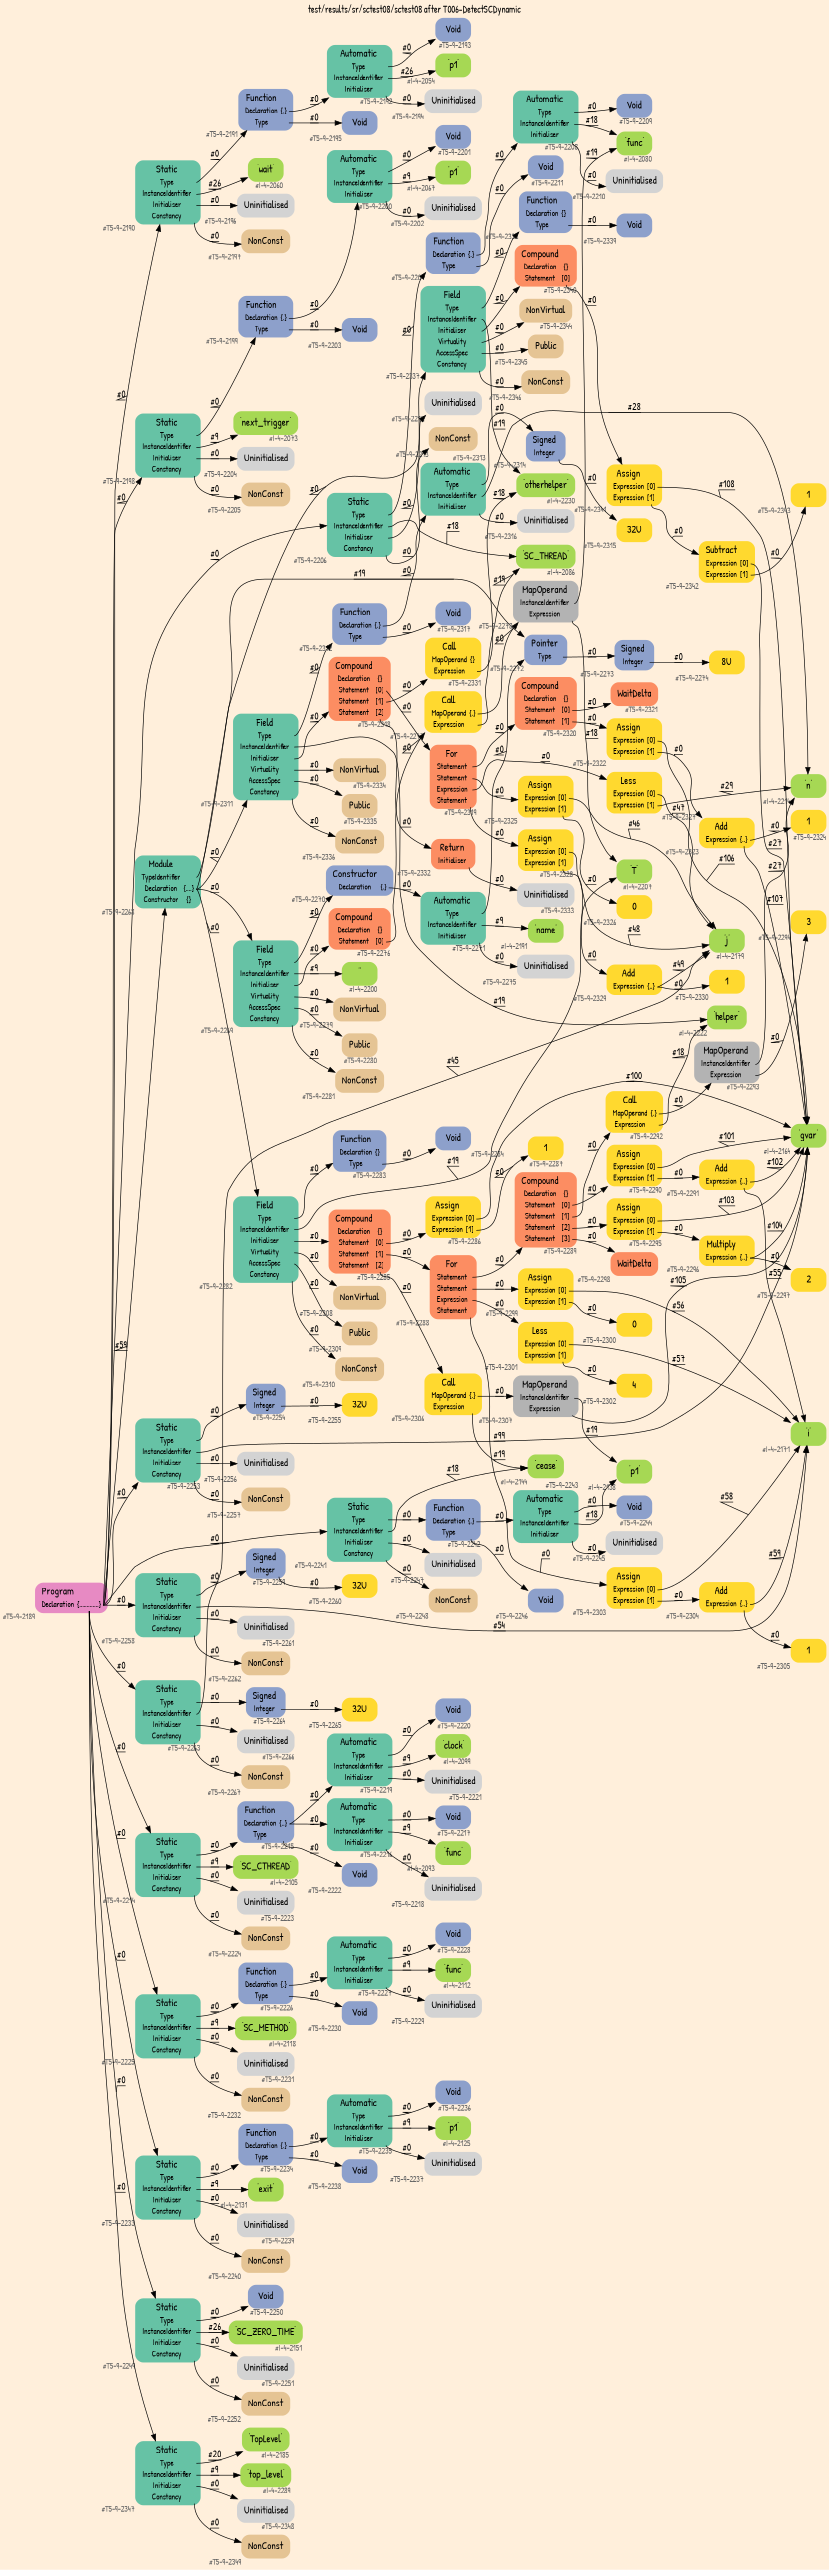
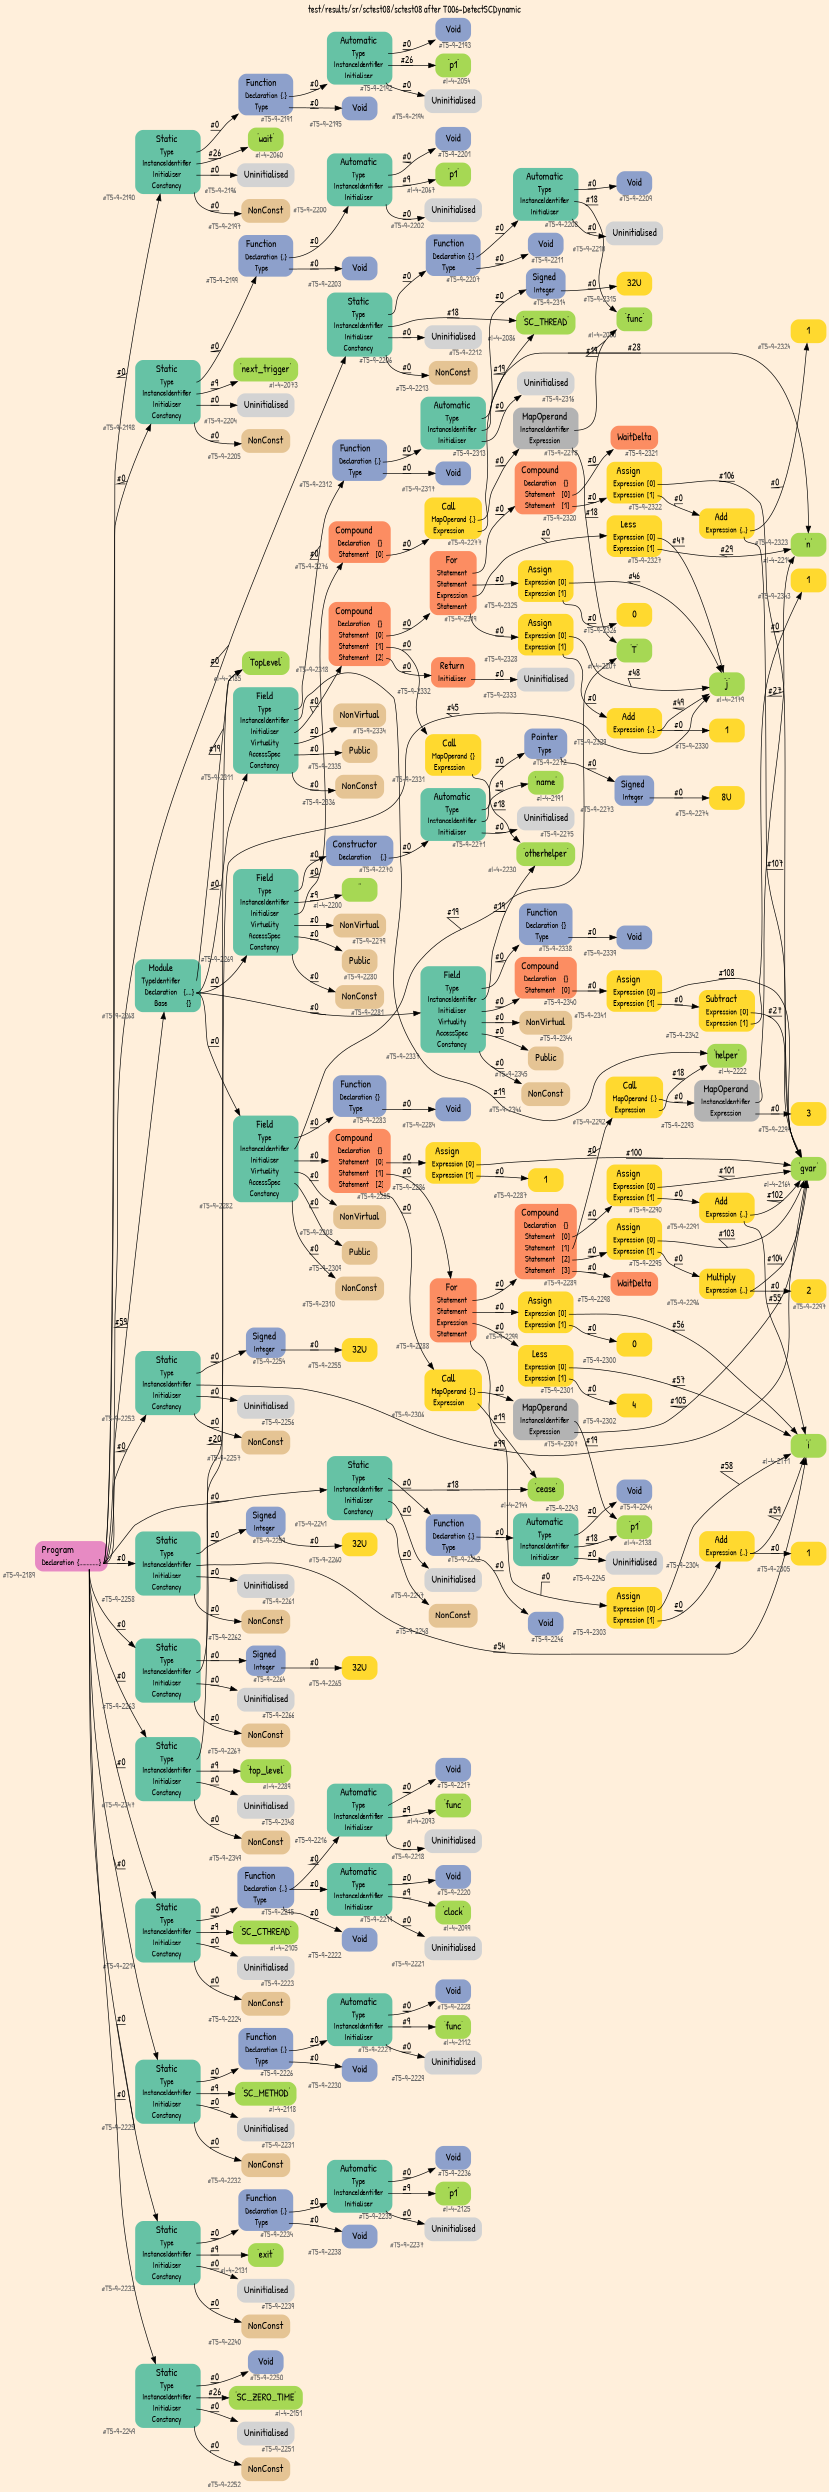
edge "Module" -> "Pointer": now "Module" -> "'TopLevel'"
node "Module": text "Constructor" -> "Base"
